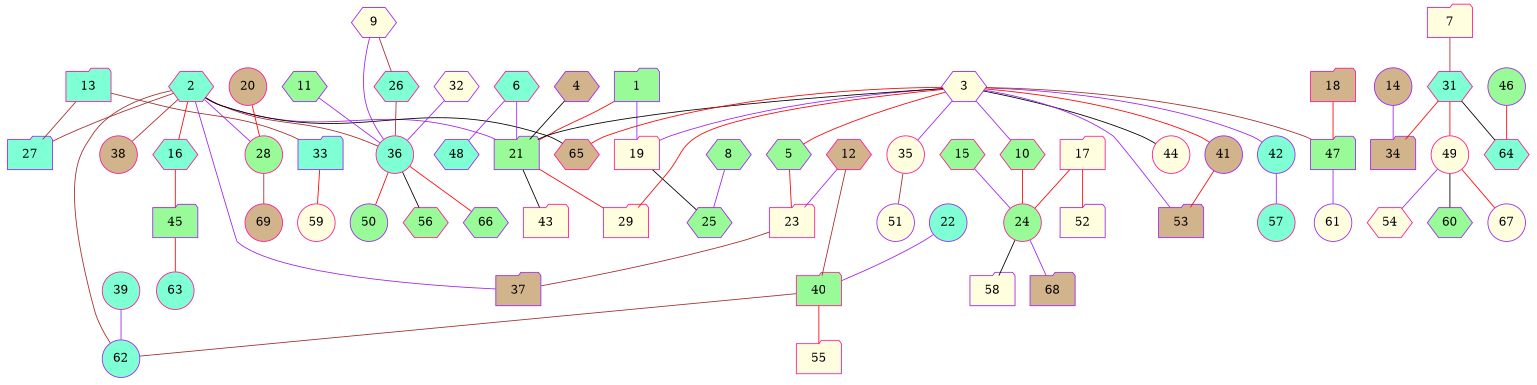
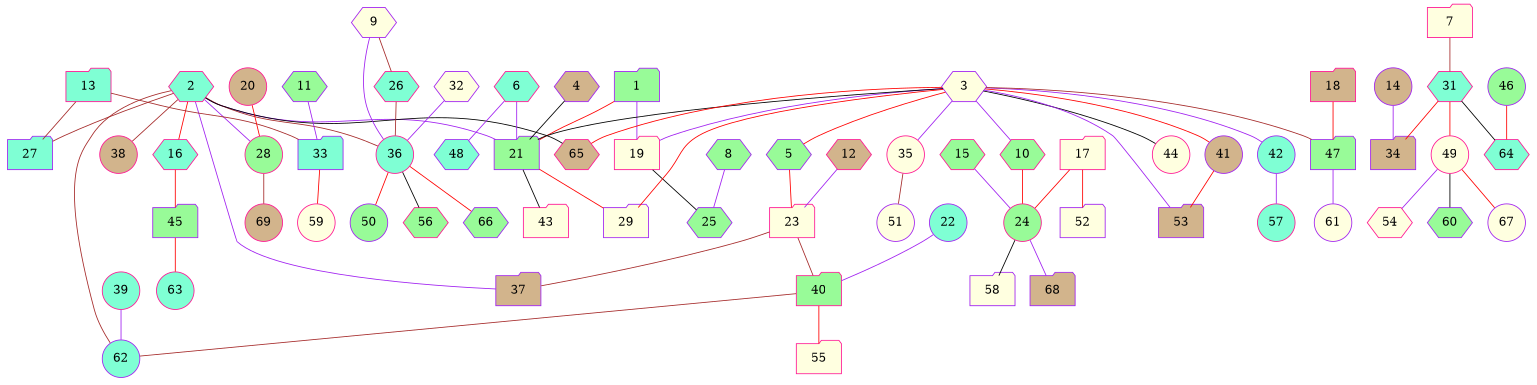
edge "11" -- "36": now "11" -- "33"
node "29": color deeppink -> purple
edge "12" -- "40": now "23" -- "40"
